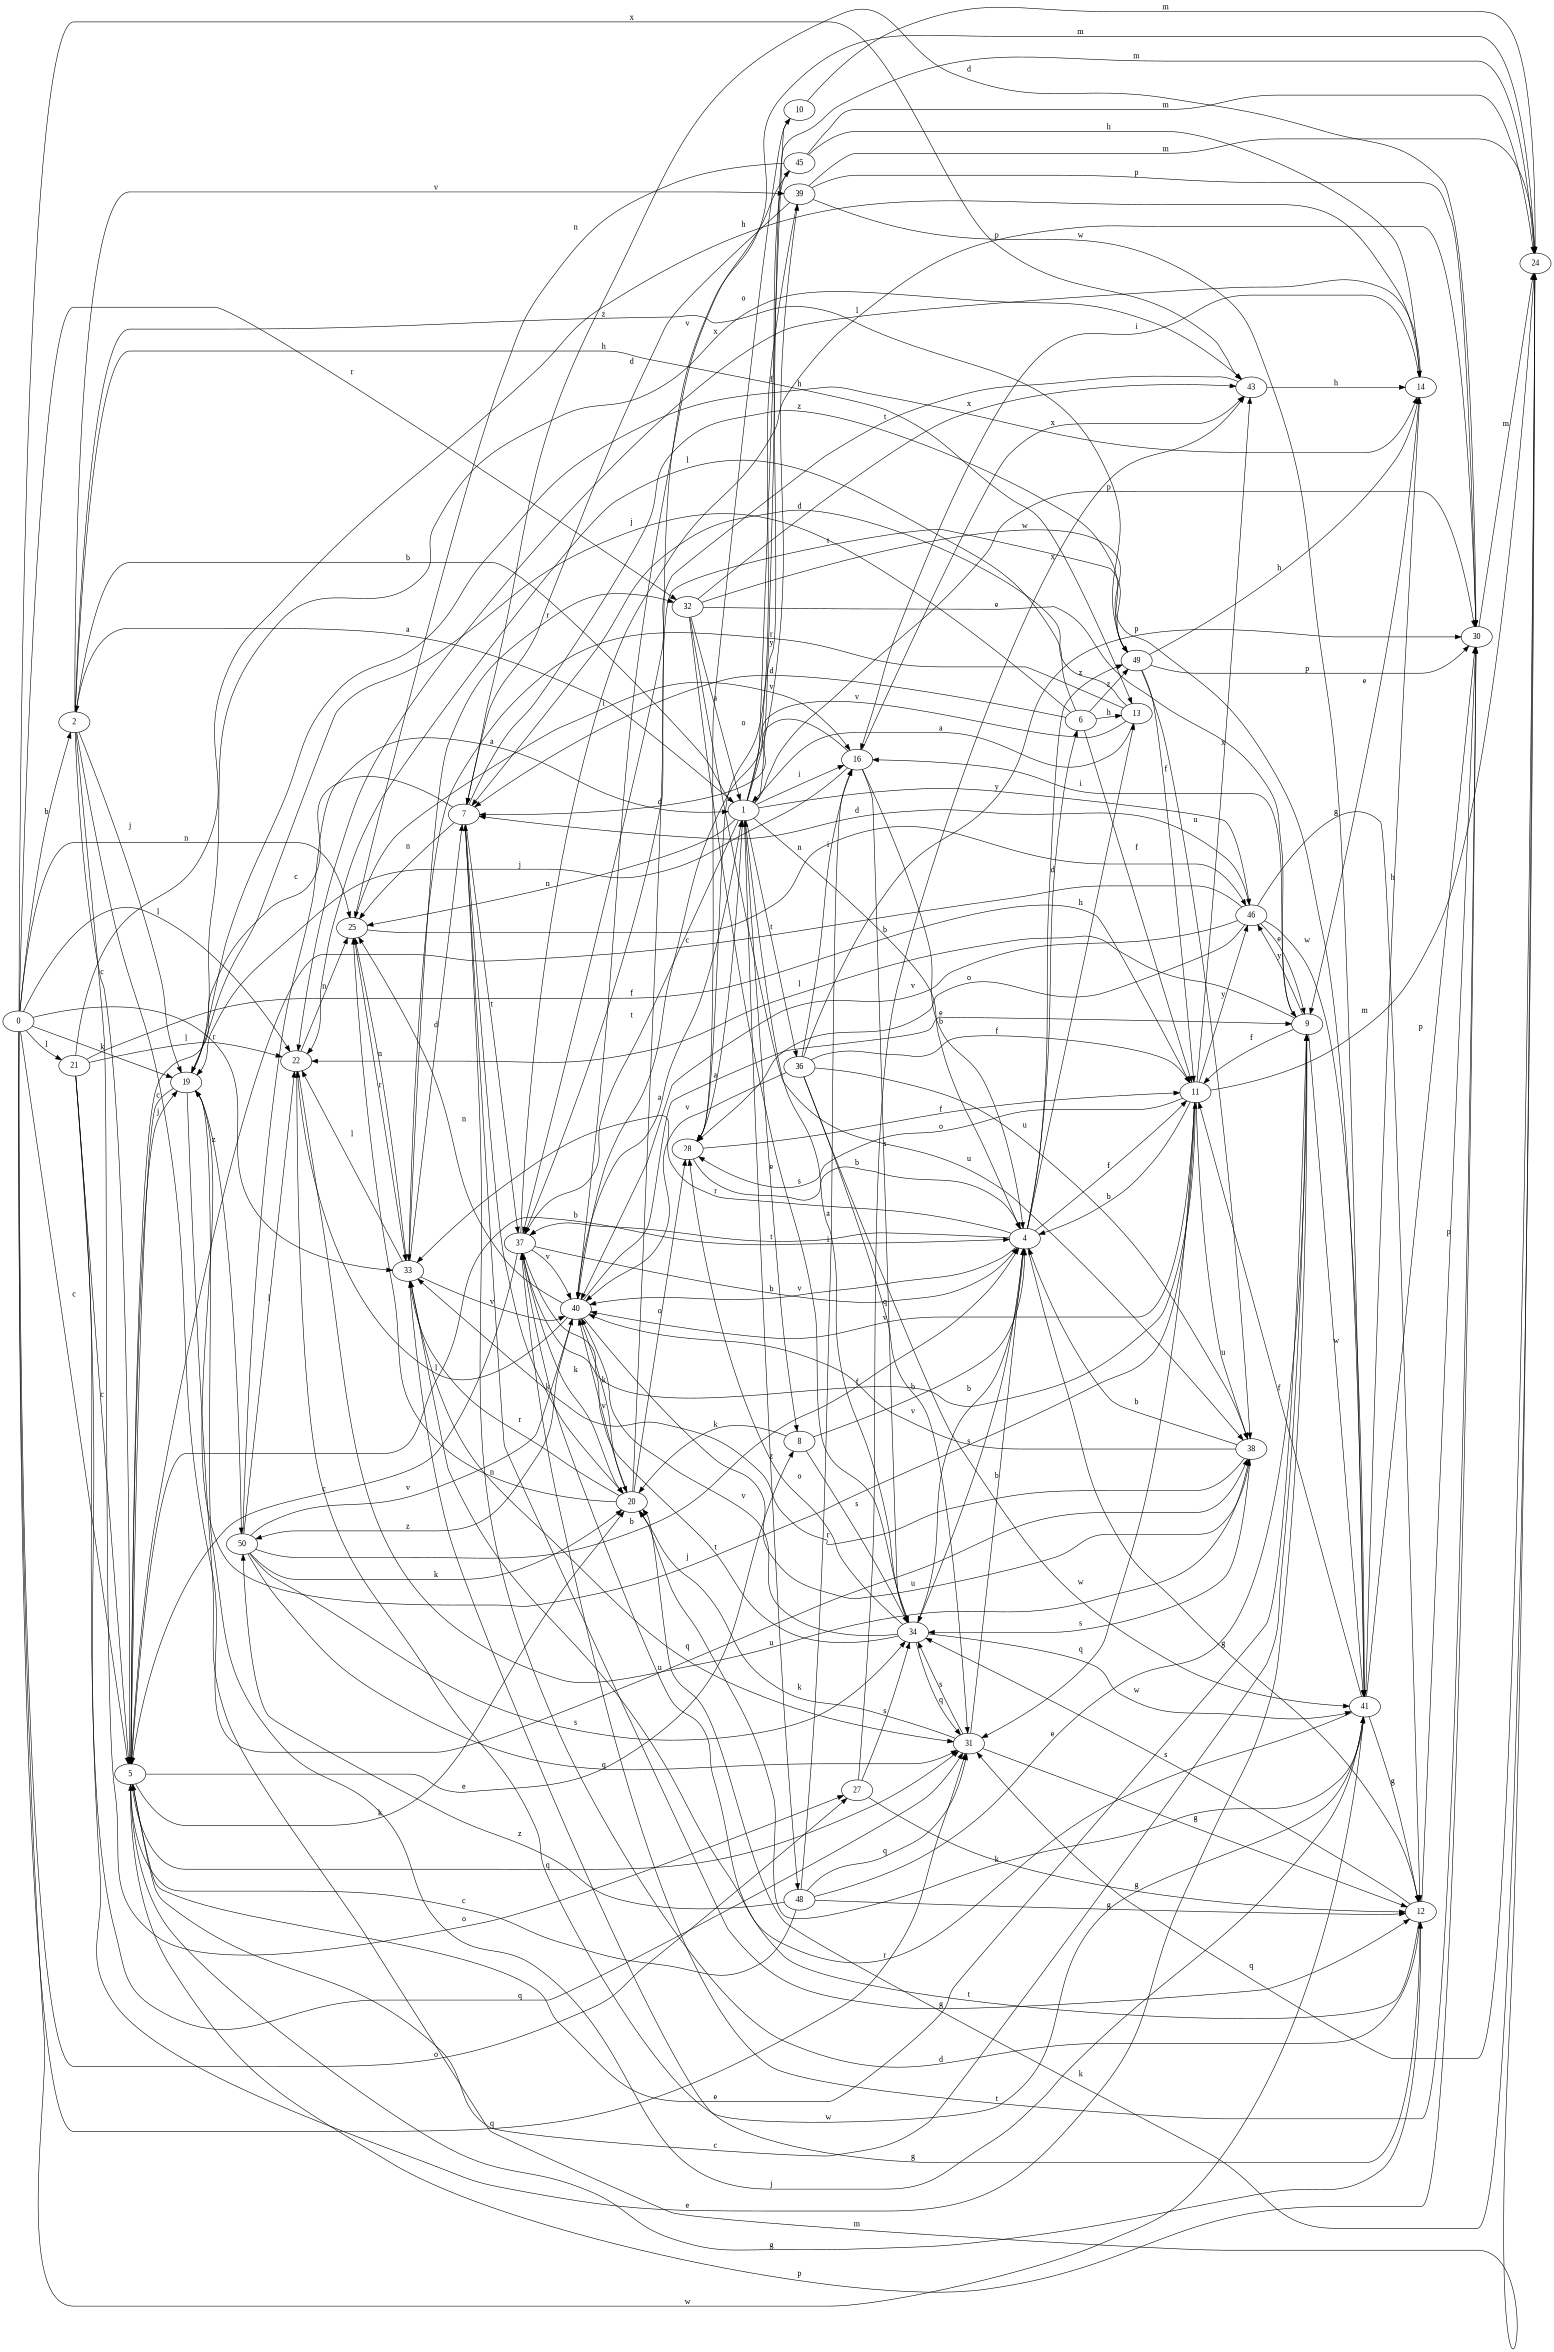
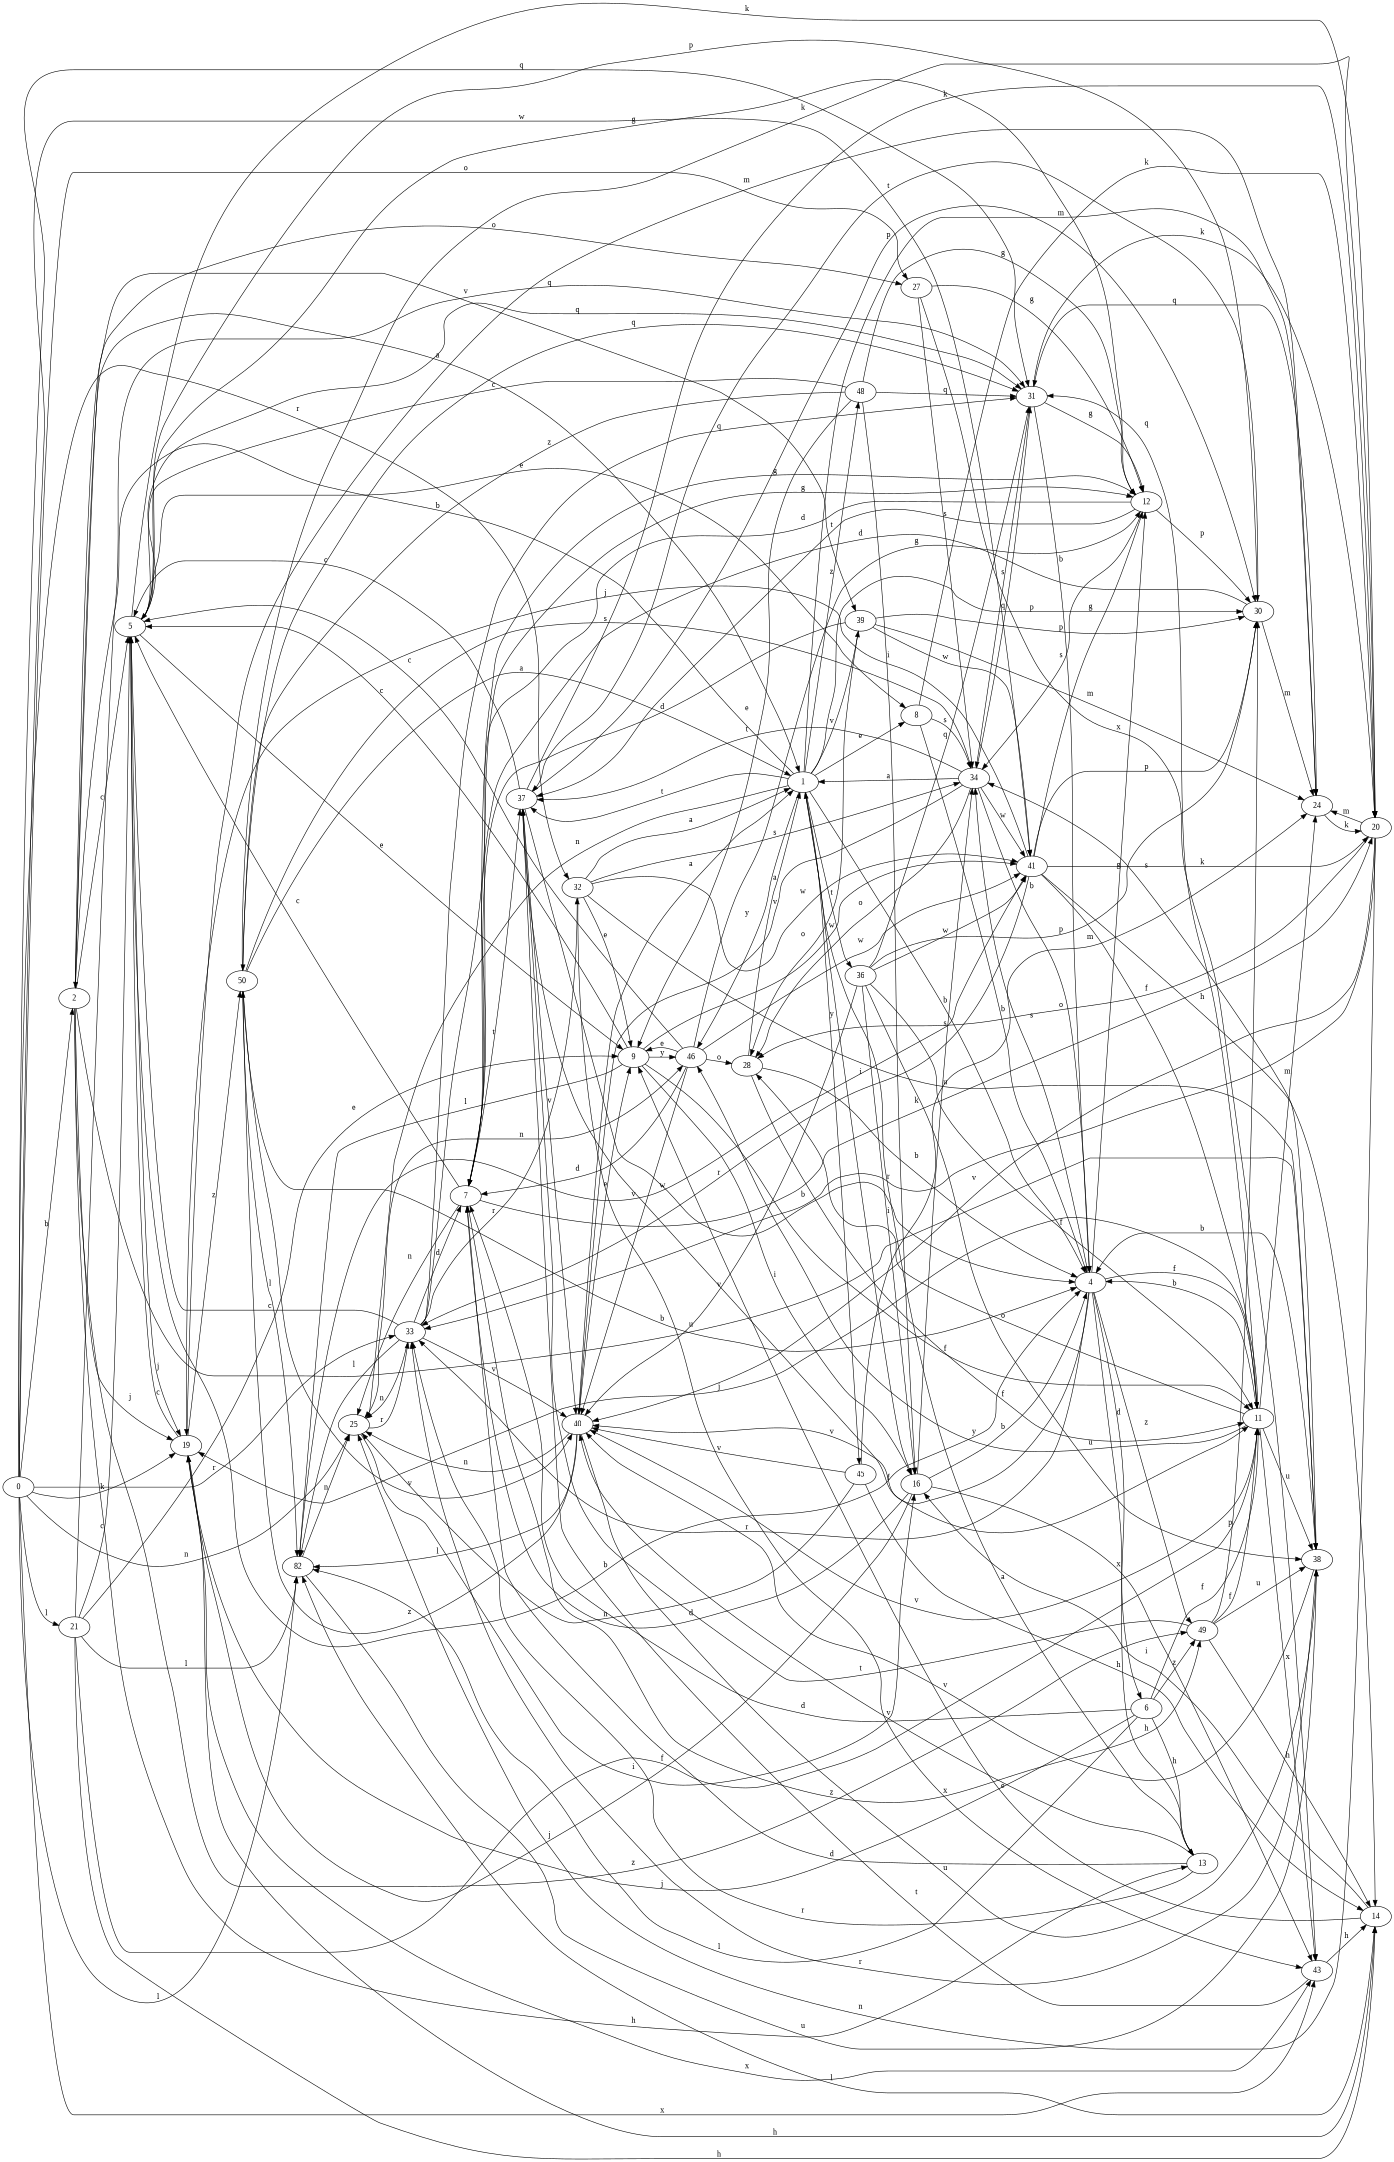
node "10": removed
node "22": label "22" -> "82"
edge "4" -> "37": removed, label "t"
edge "0" -> "5": now "33" -> "5"
edge "40" -> "20": removed, label "k"
